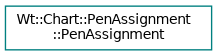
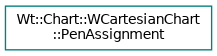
node "Wt::Chart::PenAssignment ::PenAssignment": label "Wt::Chart::PenAssignment ::PenAssignment" -> "Wt::Chart::WCartesianChart ::PenAssignment"
